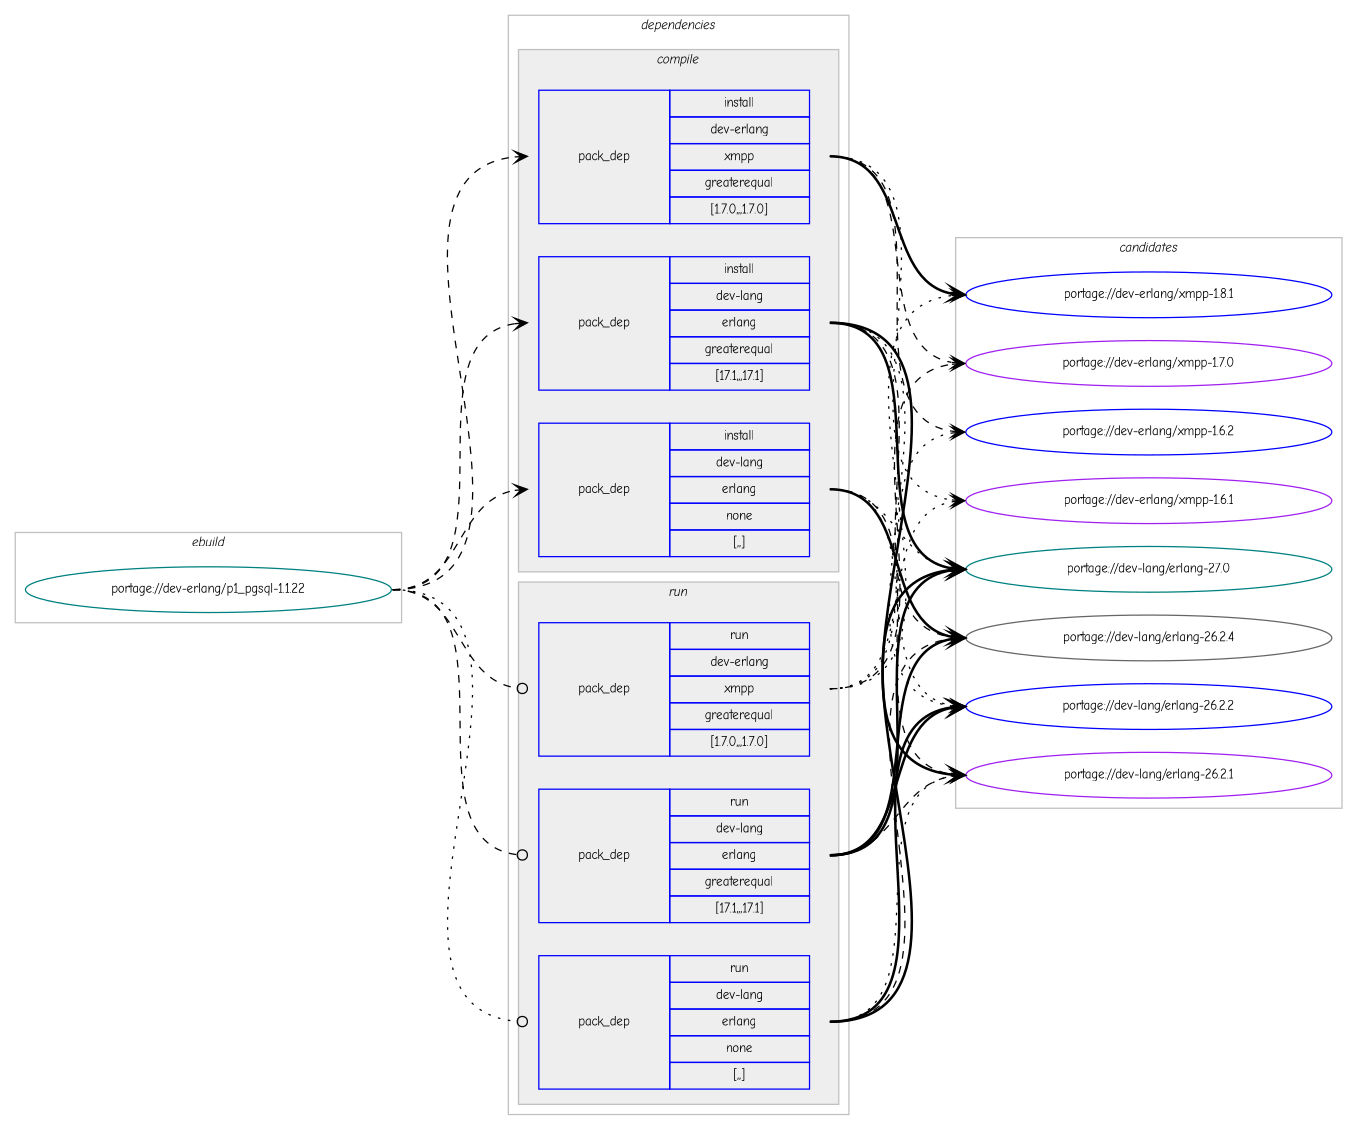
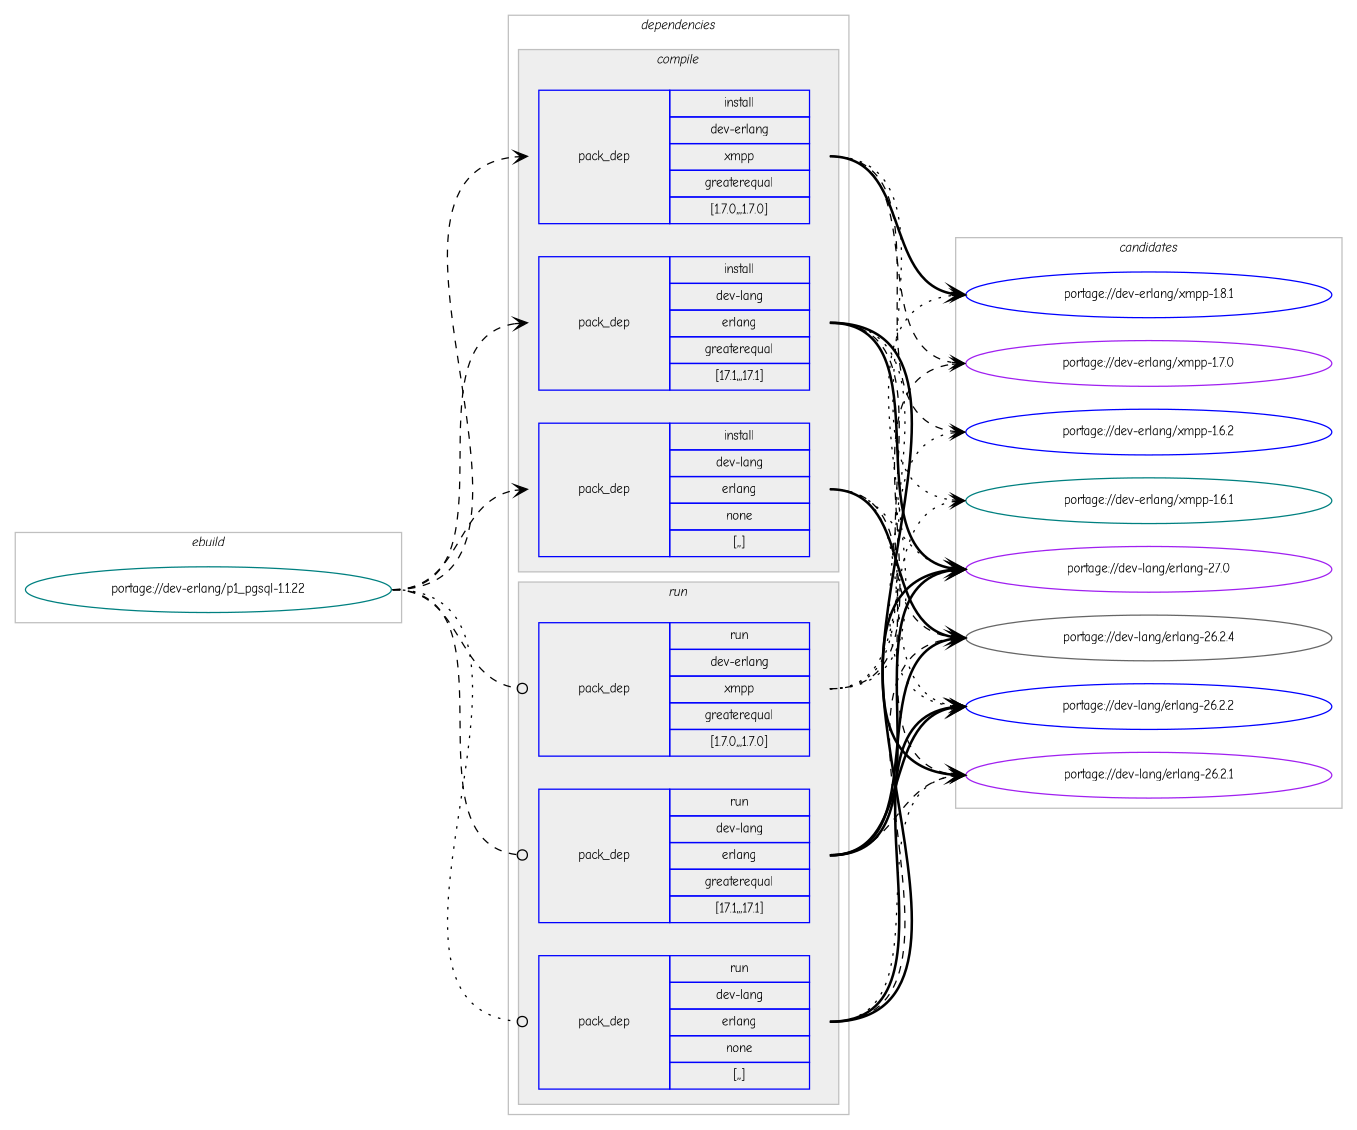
node "portage://dev-erlang/xmpp-1.6.1": color purple -> teal
node "portage://dev-lang/erlang-27.0": color teal -> purple
